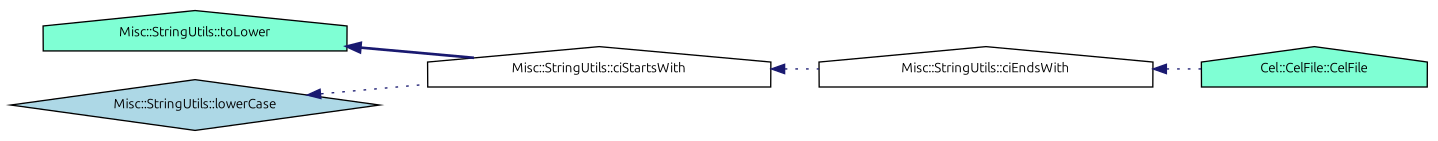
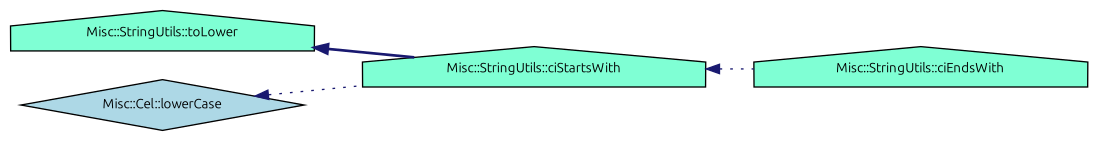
node "Misc::StringUtils::ciStartsWith": fillcolor white -> aquamarine
node "Misc::StringUtils::ciEndsWith": fillcolor white -> aquamarine
node "Cel::CelFile::CelFile": removed
node "Misc::StringUtils::lowerCase": label "Misc::StringUtils::lowerCase" -> "Misc::Cel::lowerCase"
